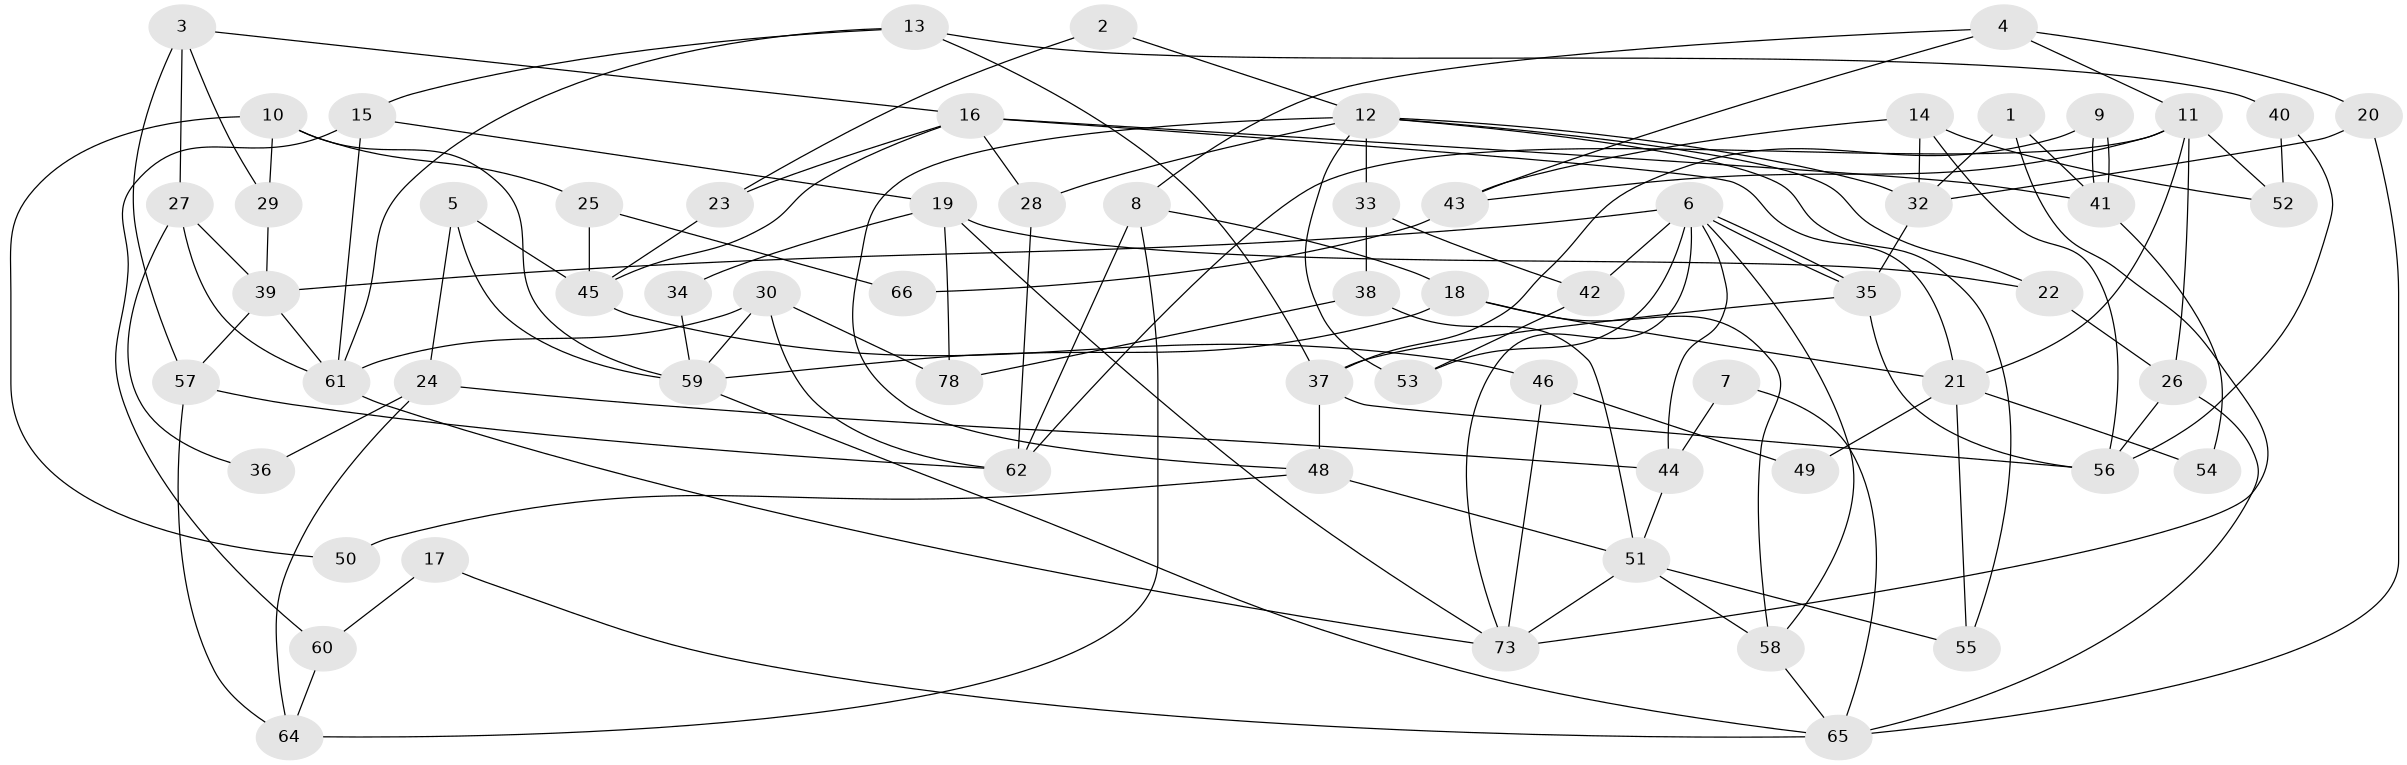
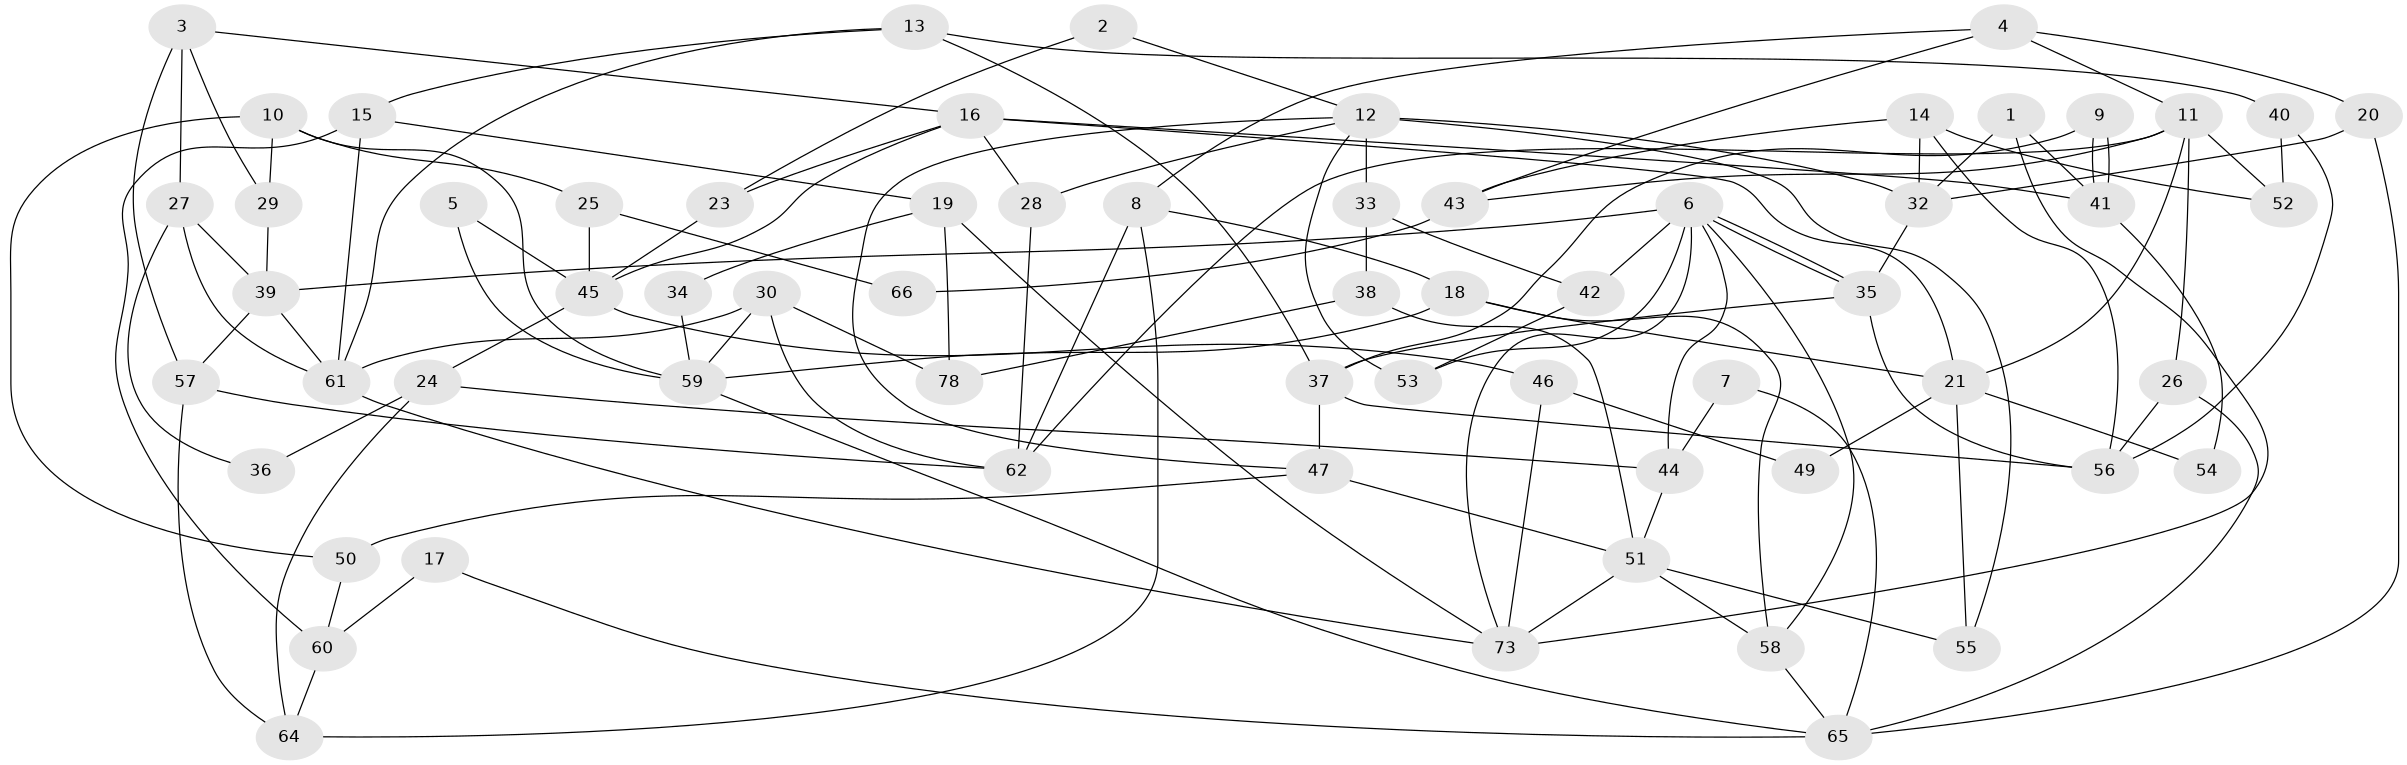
edge "5" -- "24": now "45" -- "24"
node "22": removed
node "48": label "48" -> "47"
edge "50" -- "60": added
